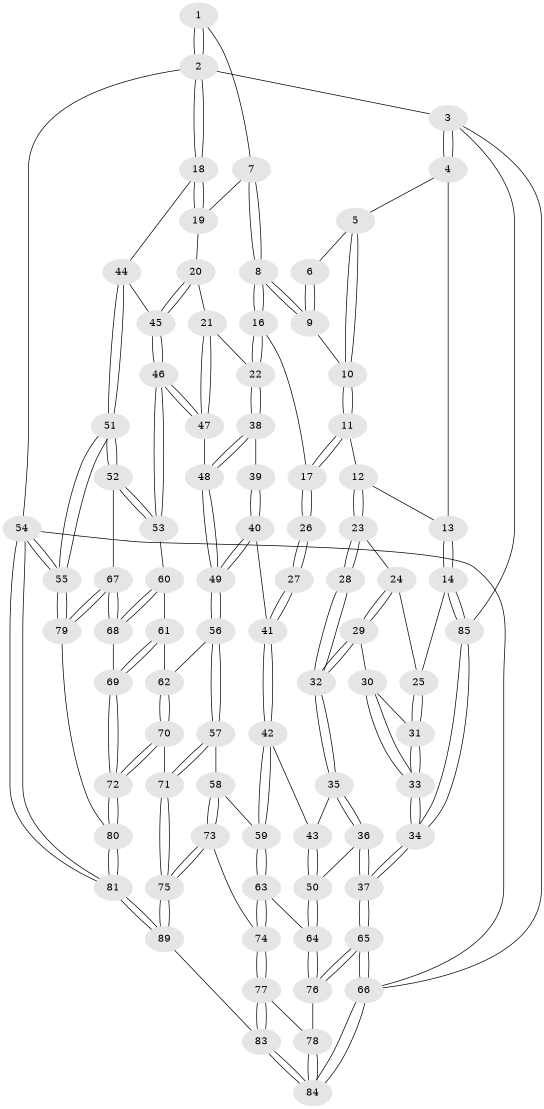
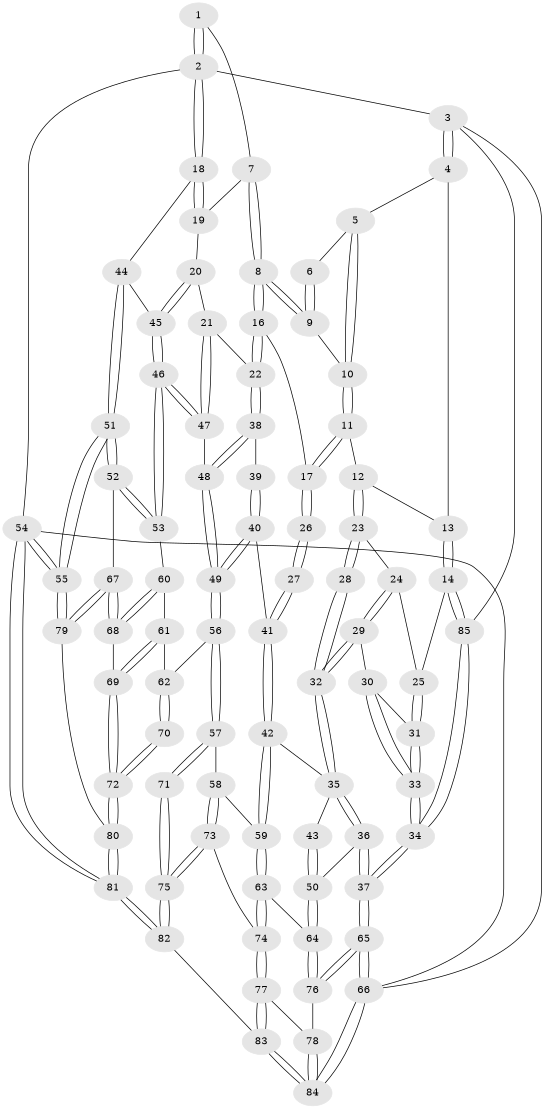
edge "70" -- "71": removed
edge "42" -- "43": now "42" -- "35"
node "89": label "89" -> "82"
